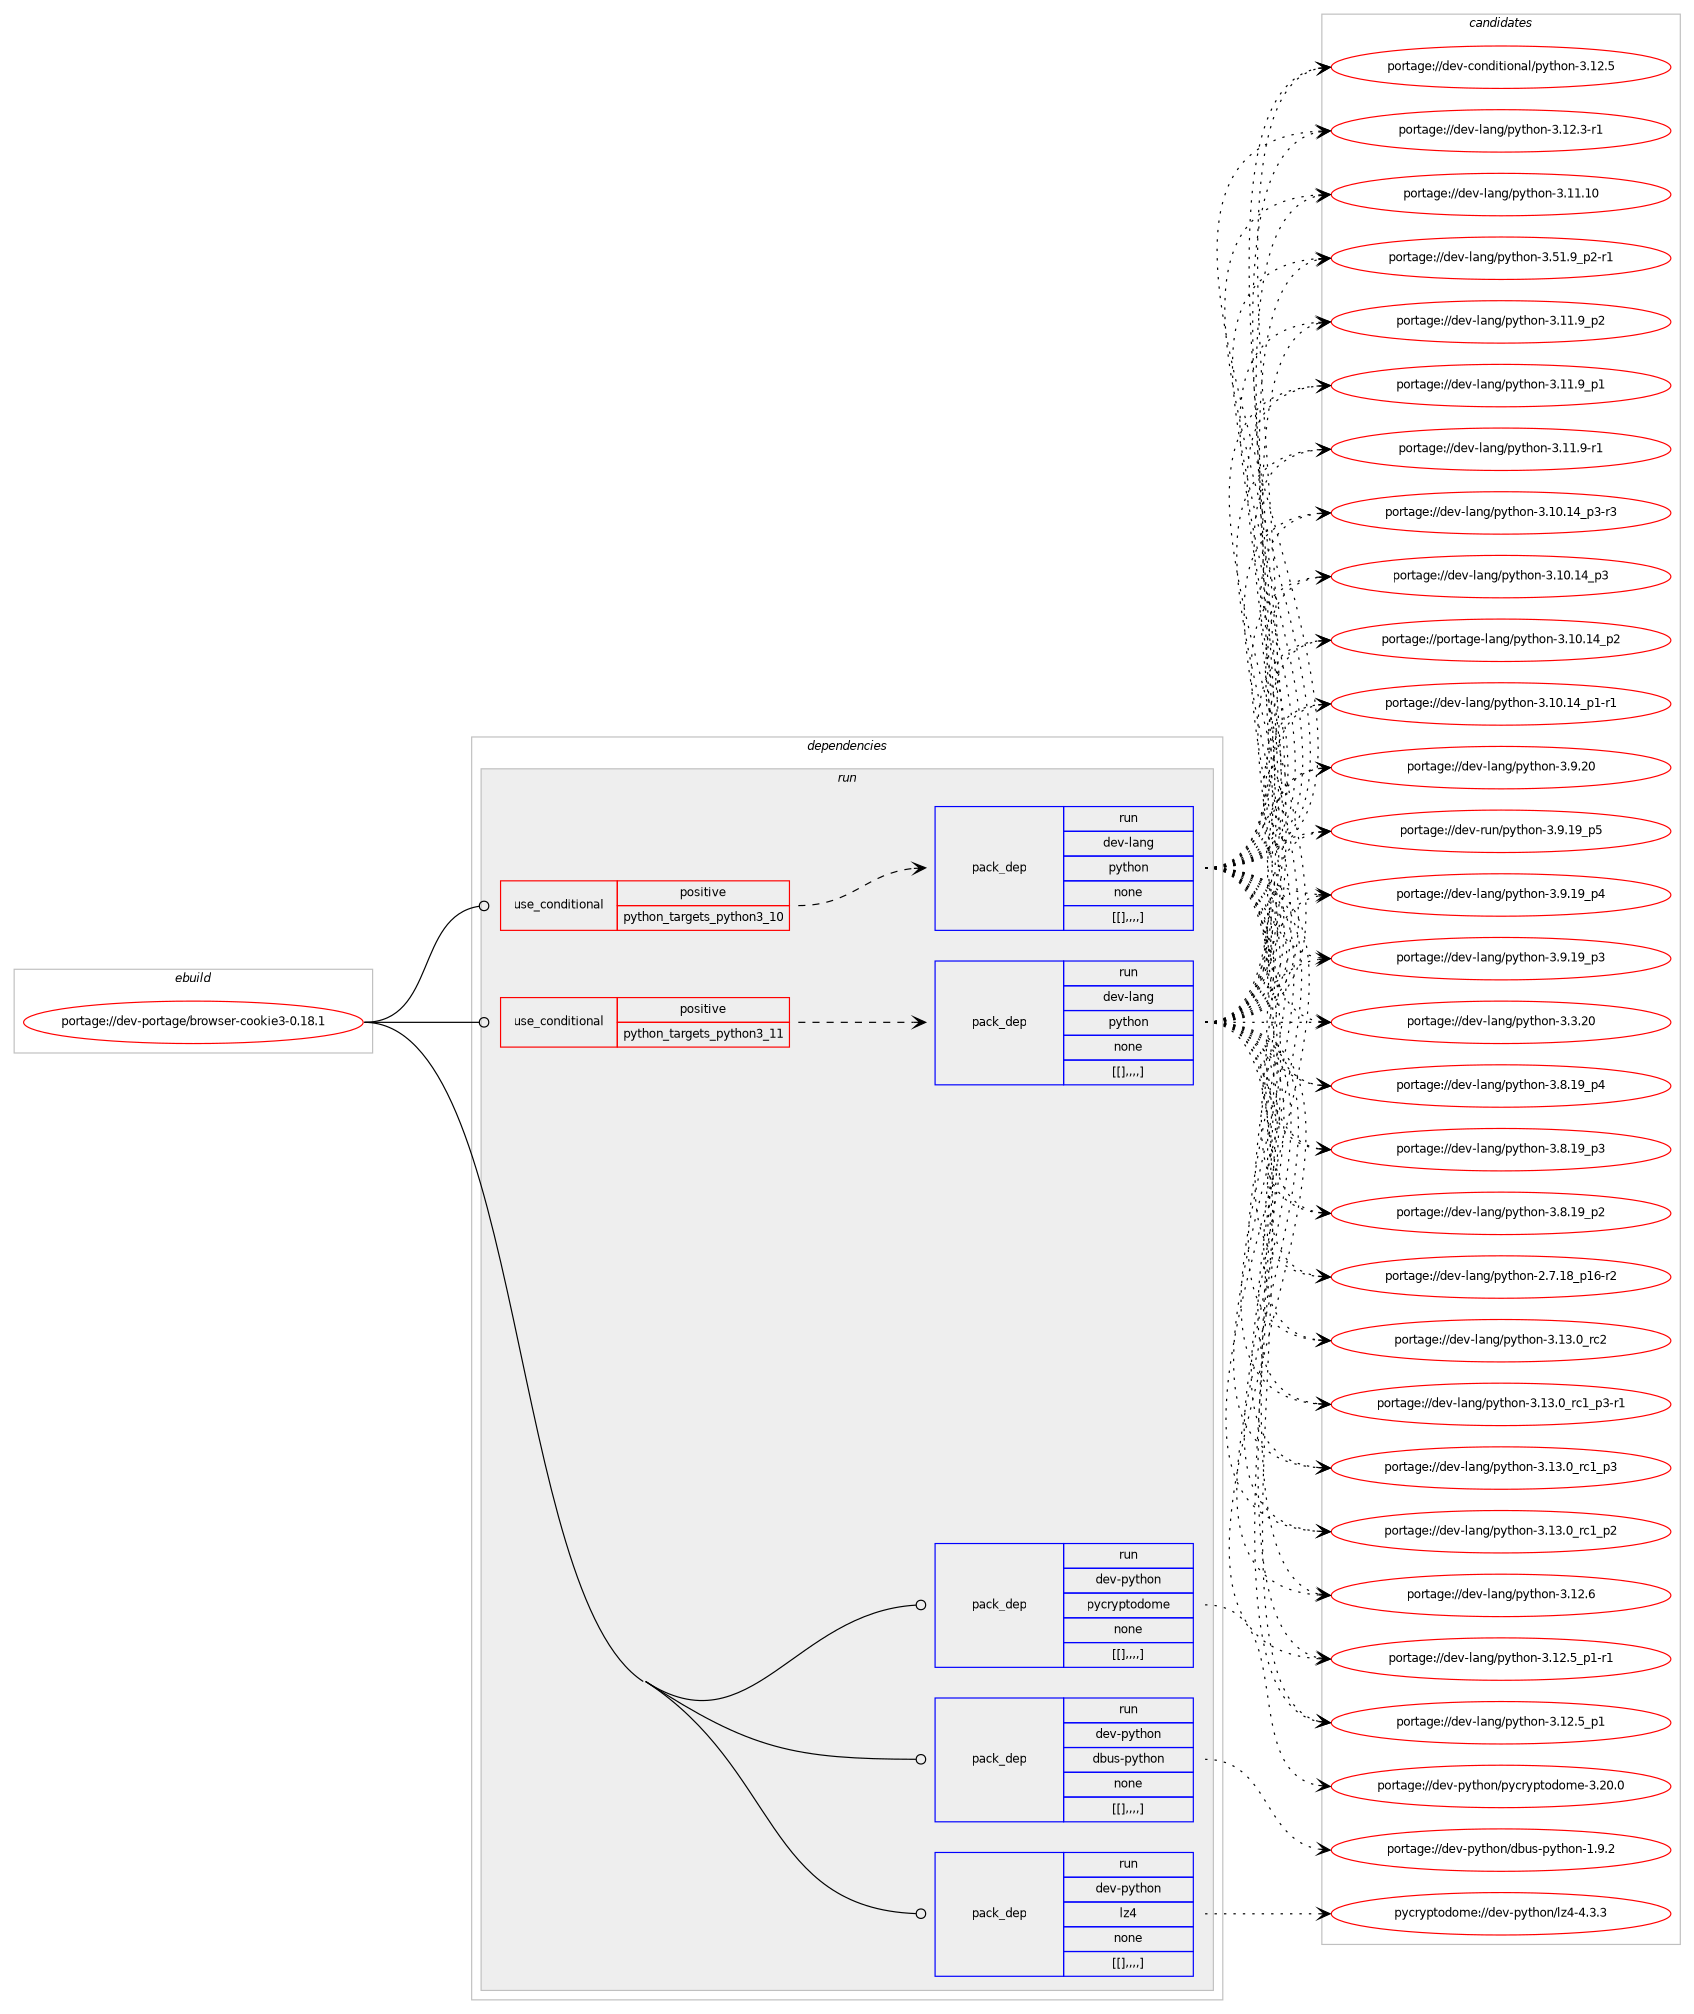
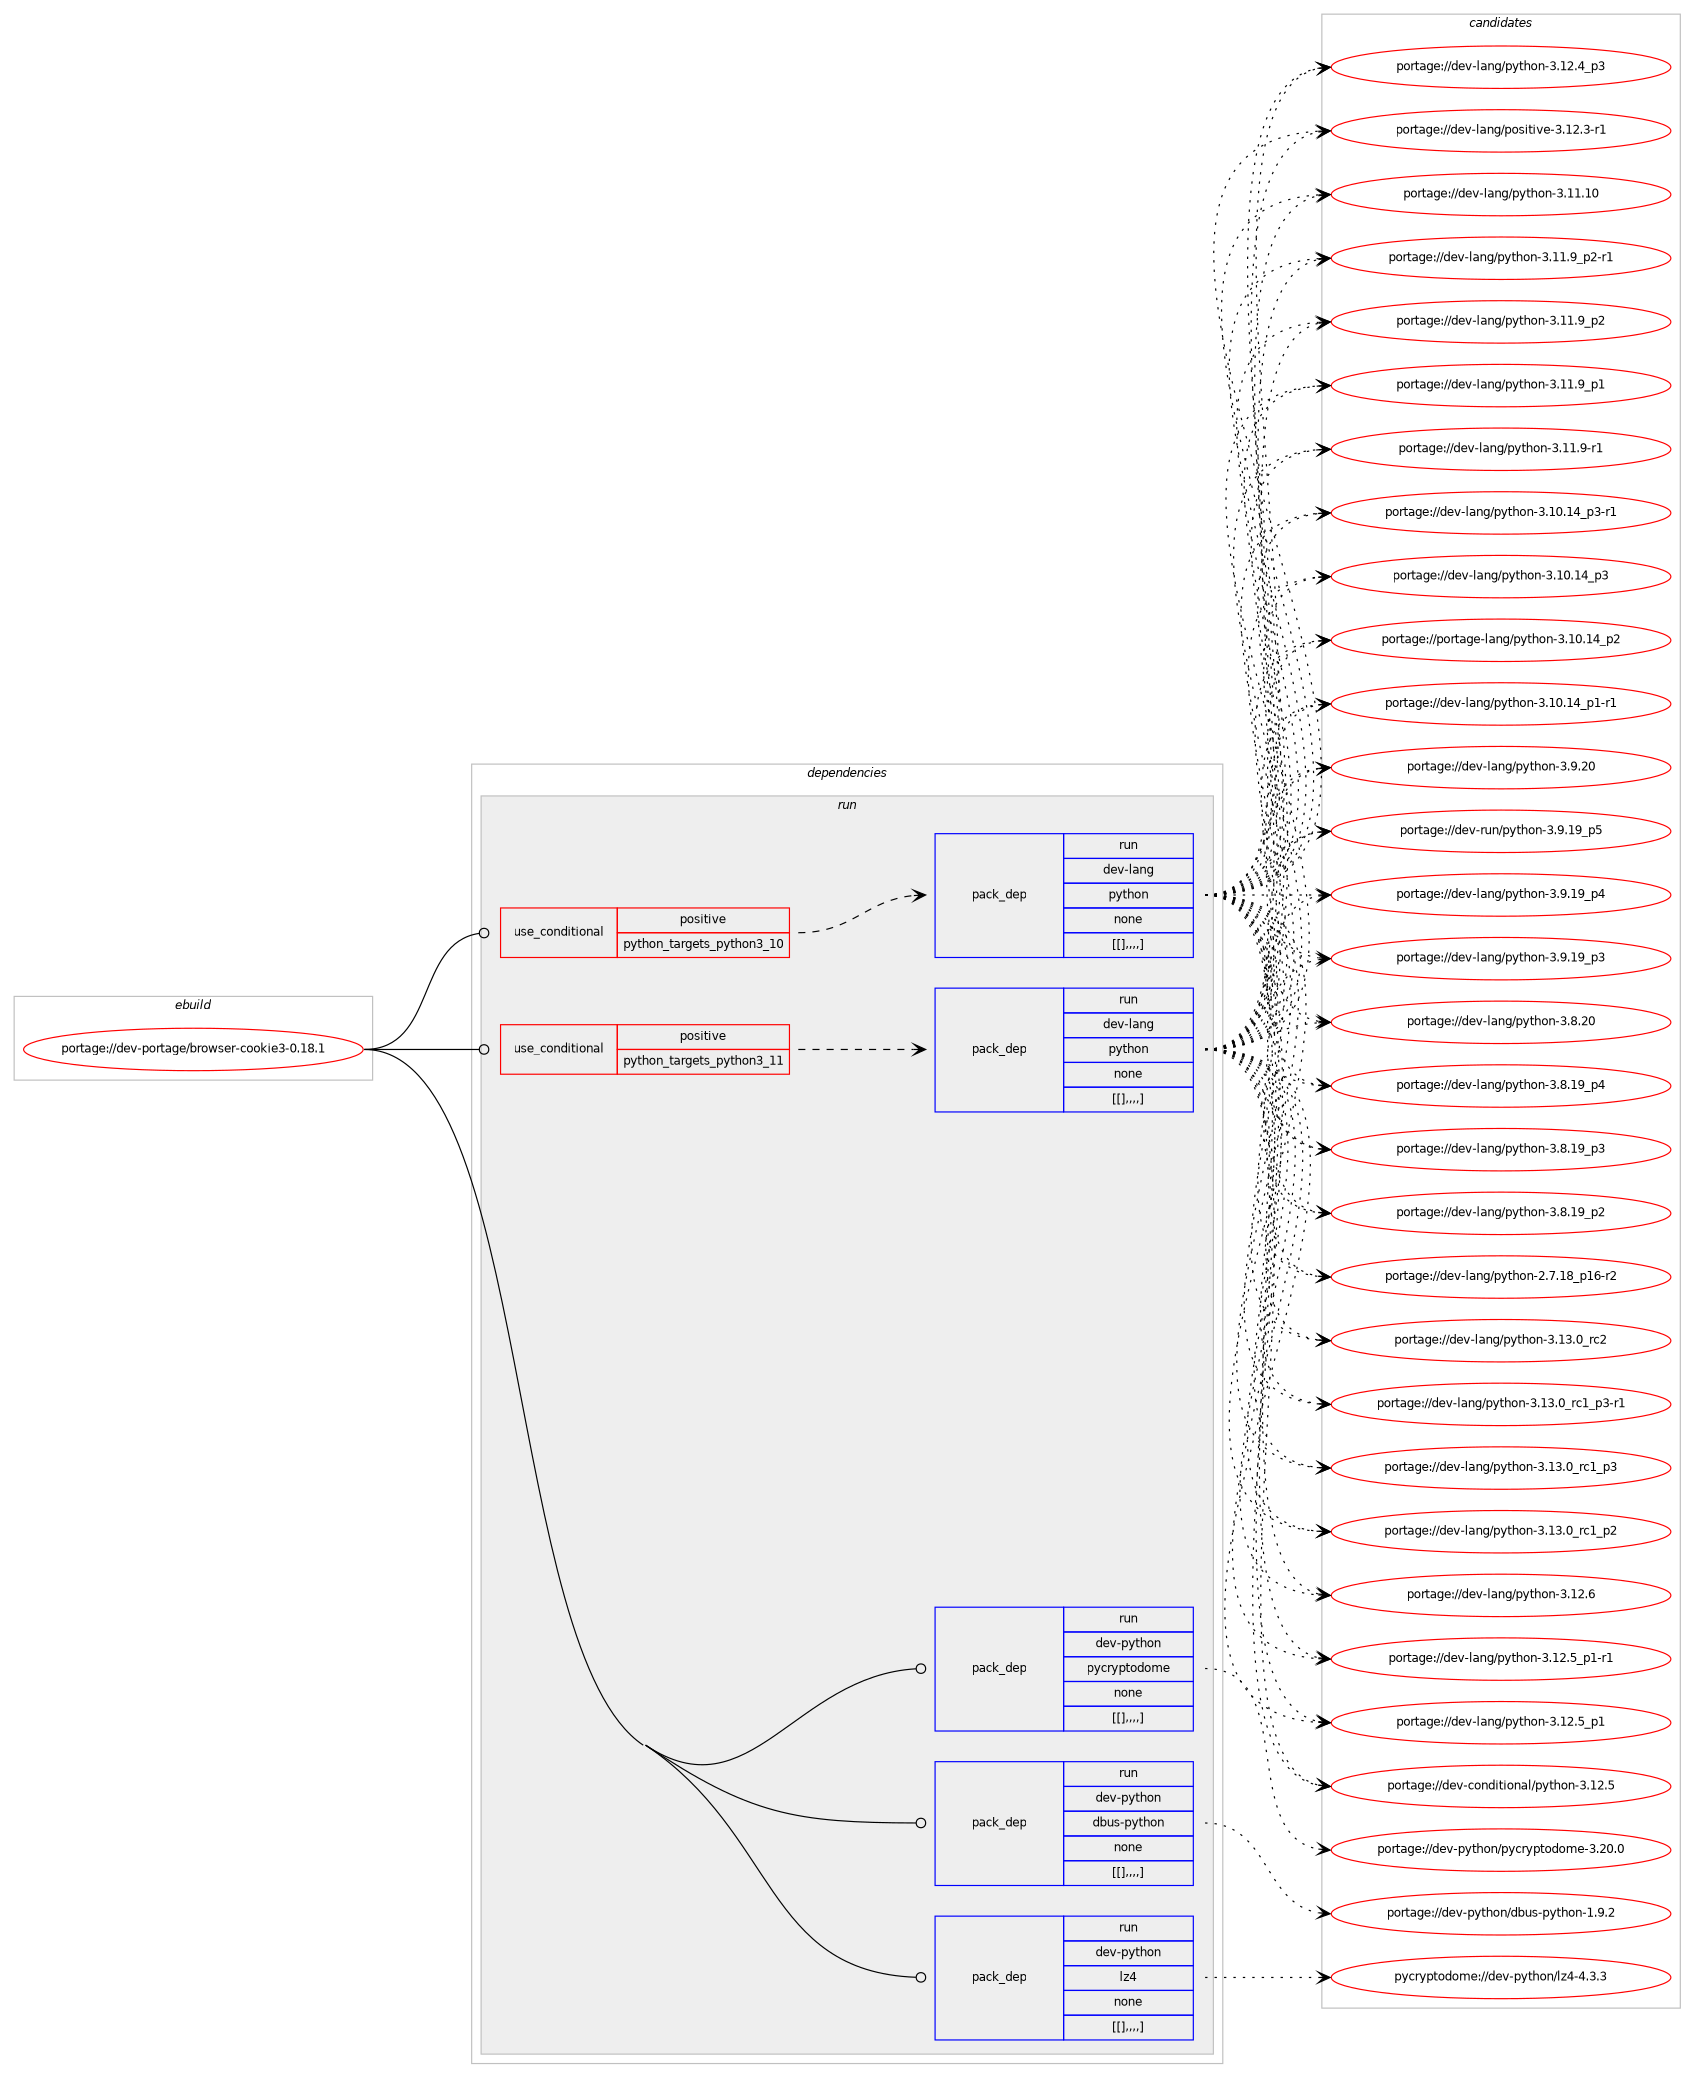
node "portage://dev-lang/python-3.12.4_p3": added
node "portage://dev-lang/python-3.12.3-r1": label "portage://dev-lang/python-3.12.3-r1" -> "portage://dev-lang/positive-3.12.3-r1"
node "portage://dev-lang/python-3.51.9_p2-r1": label "portage://dev-lang/python-3.51.9_p2-r1" -> "portage://dev-lang/python-3.11.9_p2-r1"
node "portage://dev-lang/python-3.10.14_p3-r3": label "portage://dev-lang/python-3.10.14_p3-r3" -> "portage://dev-lang/python-3.10.14_p3-r1"
node "portage://dev-lang/python-3.3.20": label "portage://dev-lang/python-3.3.20" -> "portage://dev-lang/python-3.8.20"
